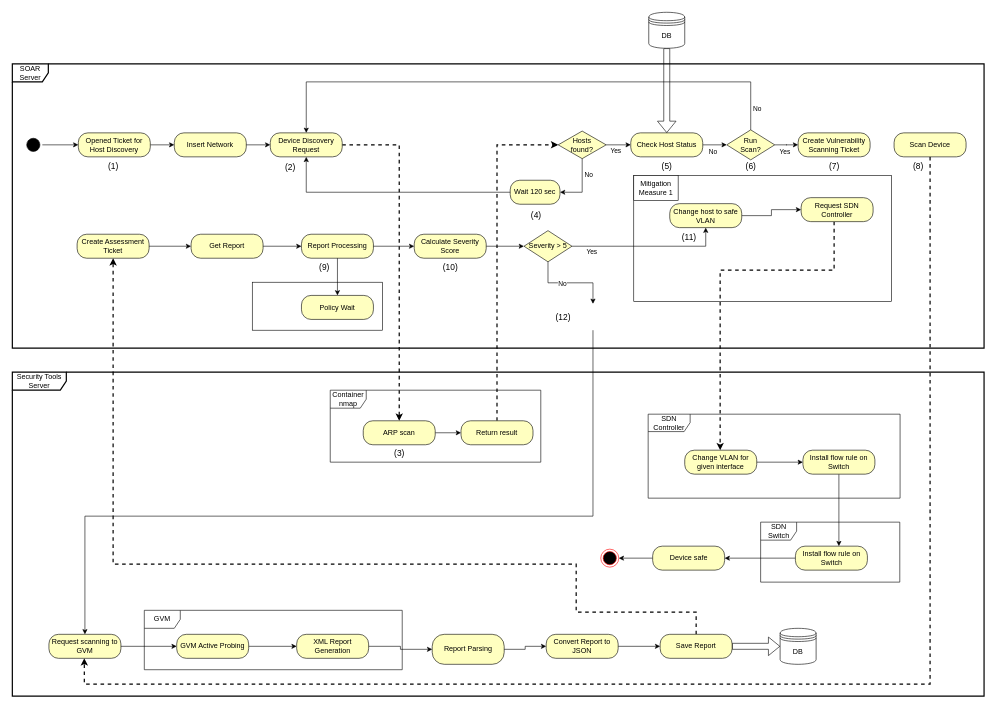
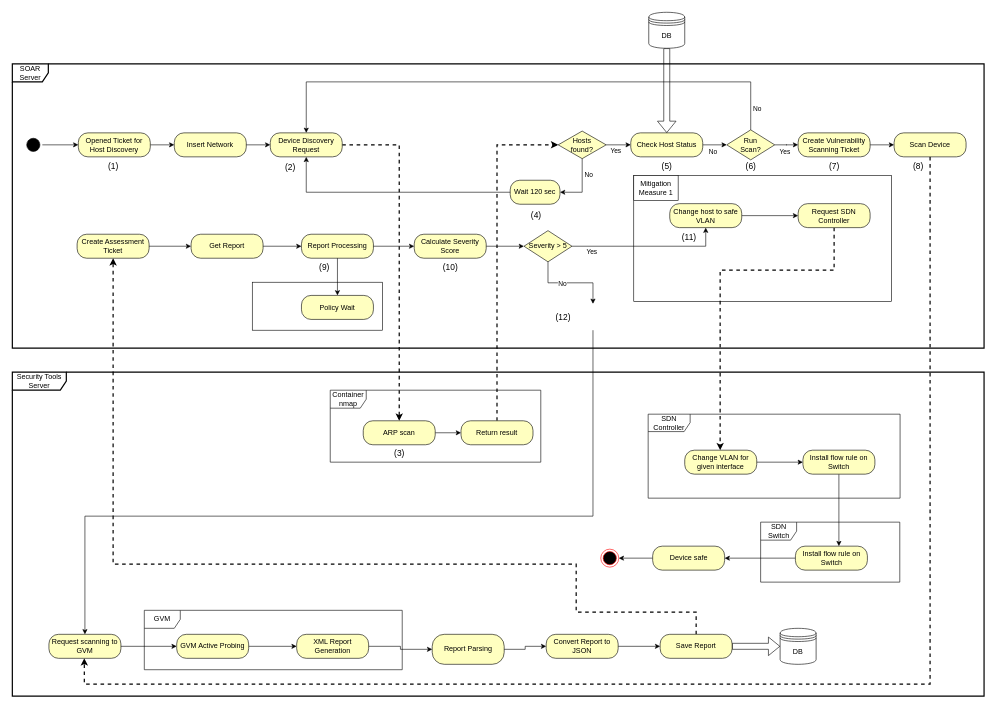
edge "Create Vulnerability Scanning Ticket" -> "Scan Device": added
node "Request SDN Controller": moved (837, 210) -> (834, 216)
